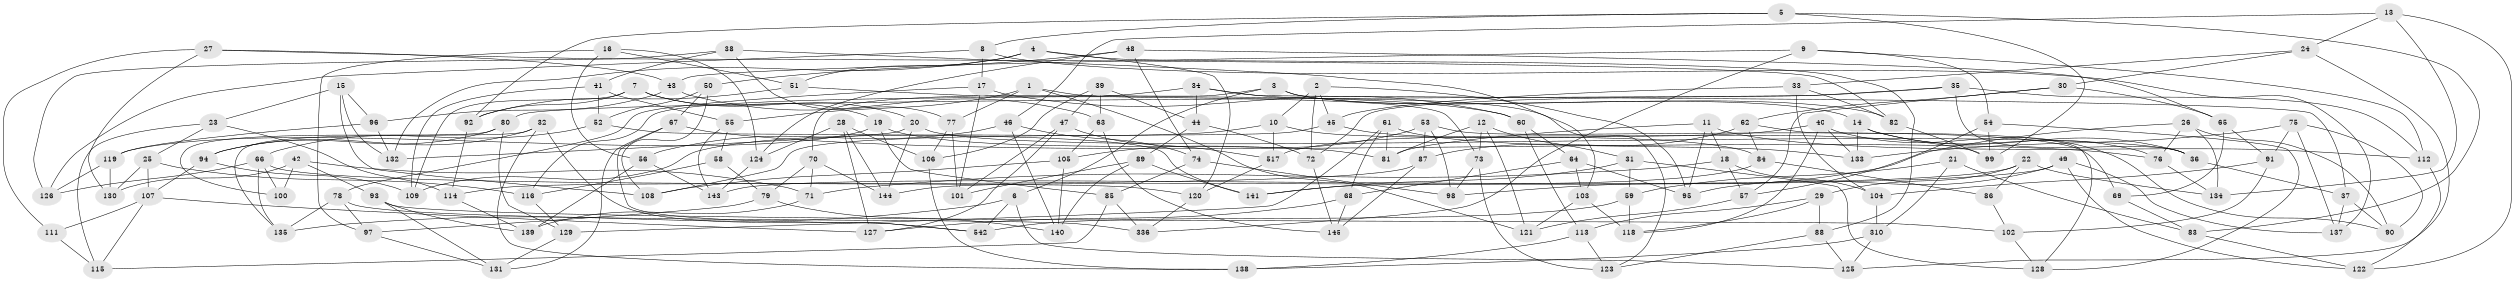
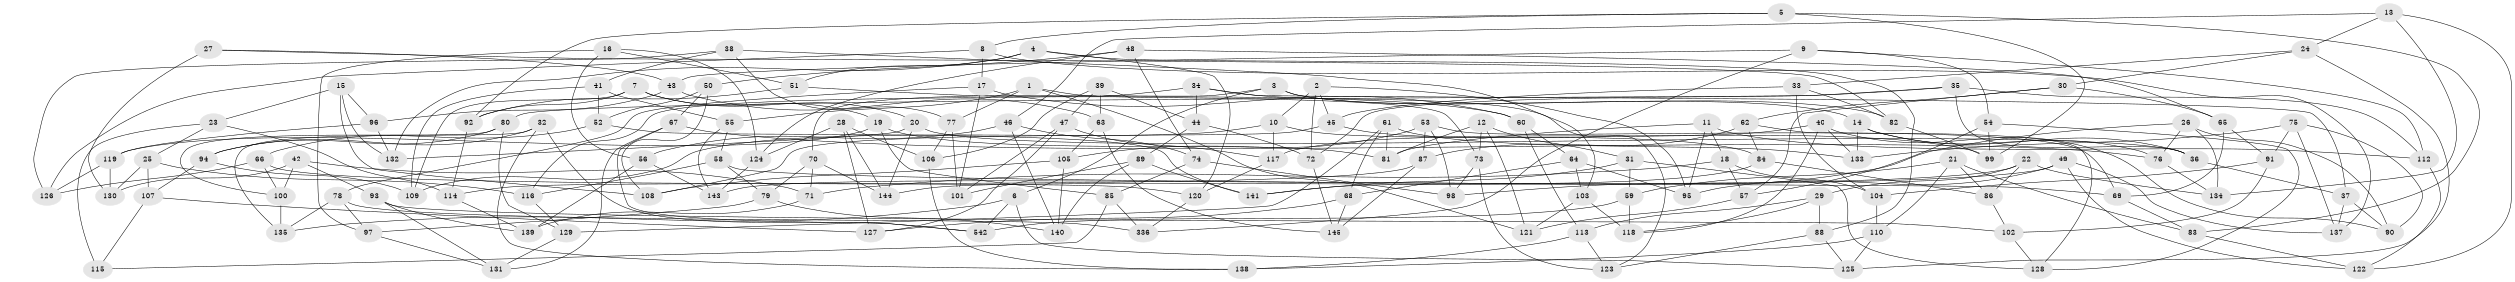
node "517": label "517" -> "117"
edge "21" -- "86": added
edge "58" -- "69": added
edge "66" -- "135": now "100" -- "135"
node "111": removed
node "310": label "310" -> "110"
